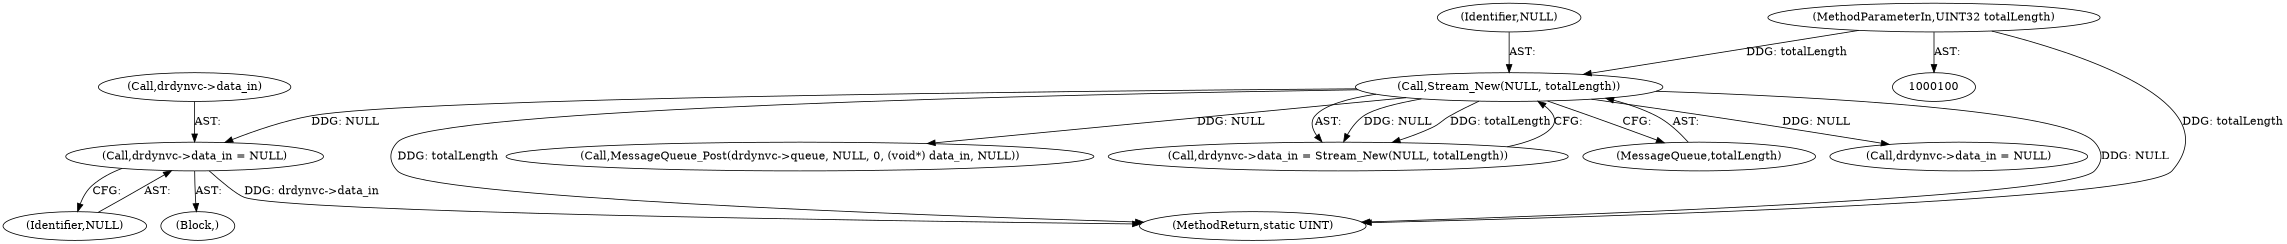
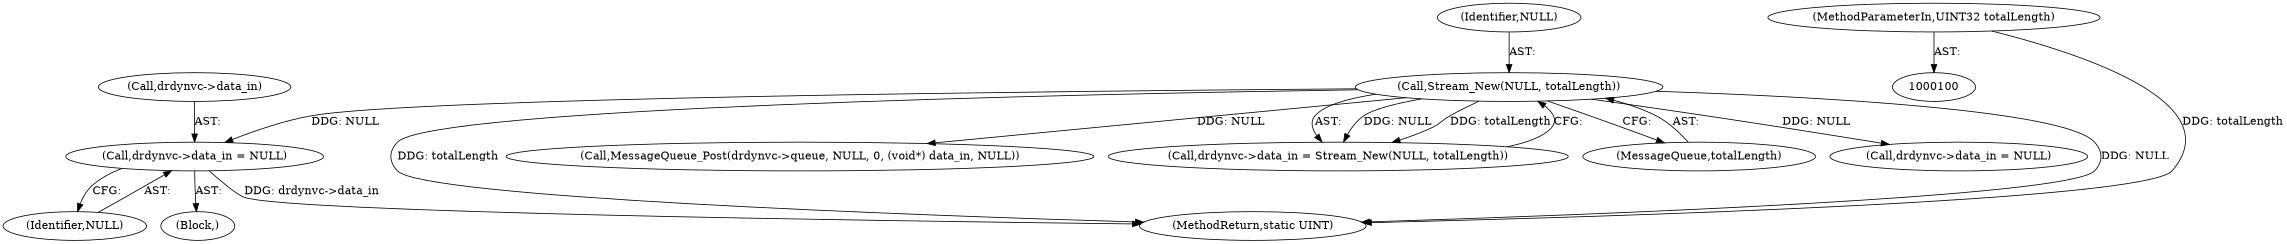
edge "(MethodParameterIn,UINT32 totalLength)" -> "(Call,Stream_New(NULL, totalLength))": removed, label "DDG: totalLength"
